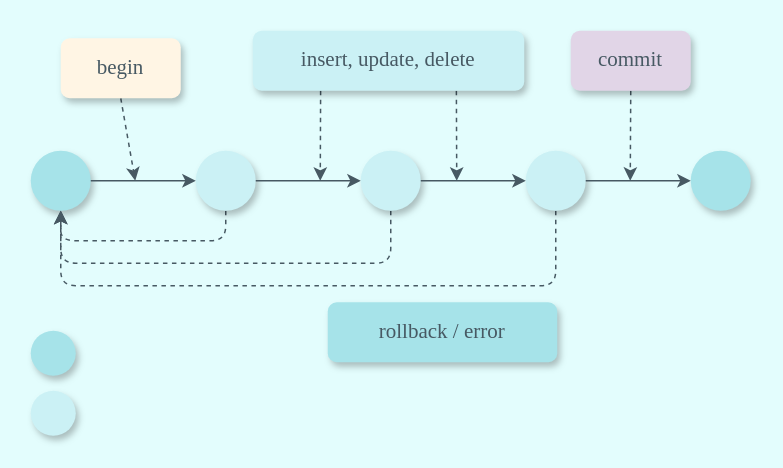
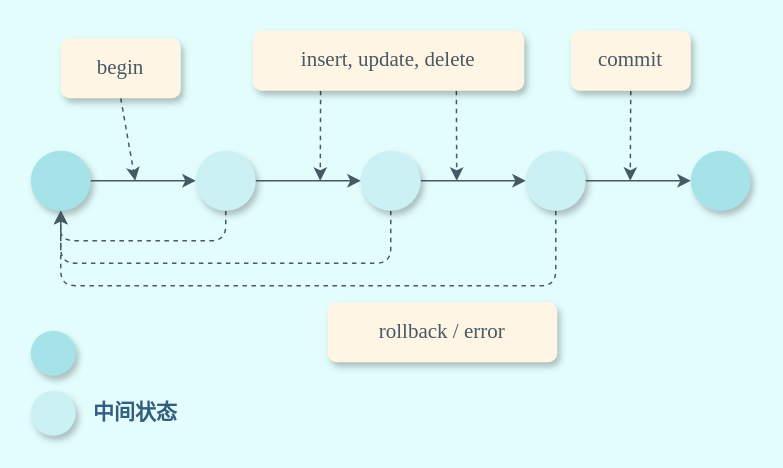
node "insert, update, delete": fillcolor #cbf1f5 -> #fff5e4
node "commit": fillcolor #e1d5e7 -> #fff5e4
node "rollback / error": fillcolor #a6e3e9 -> #fff5e4
node "中间状态": added
